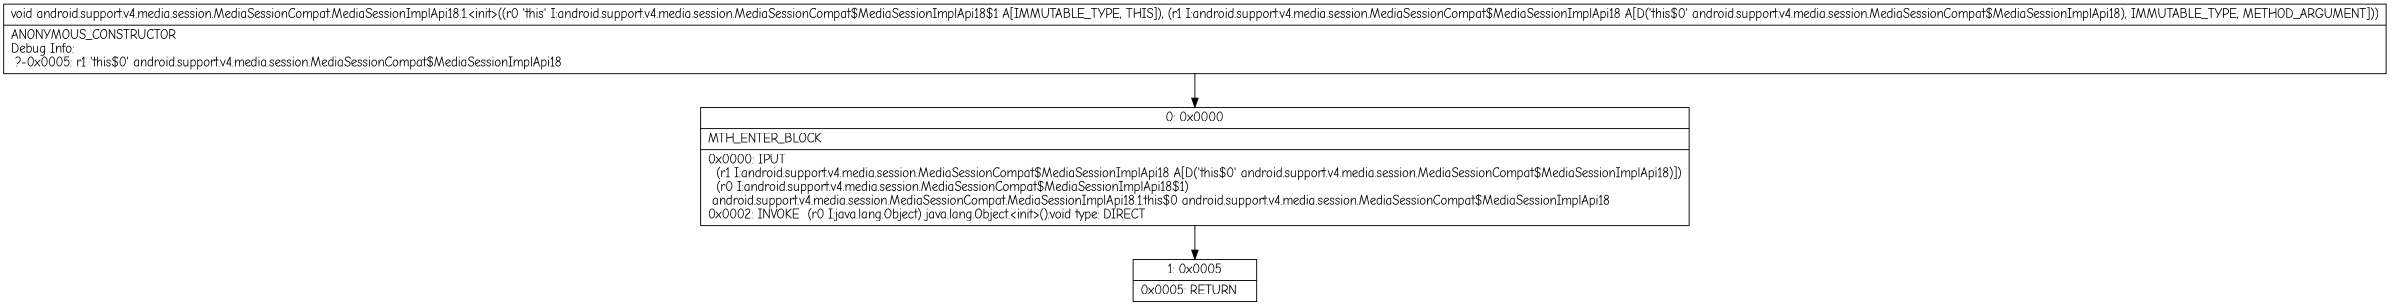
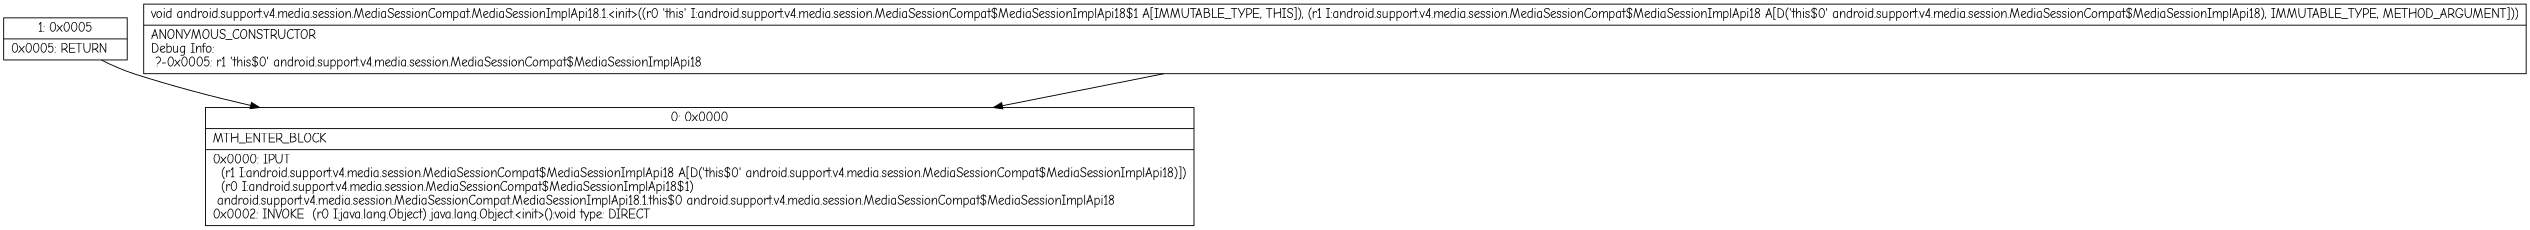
edge "0: 0x0000" -> "1: 0x0005": reversed
